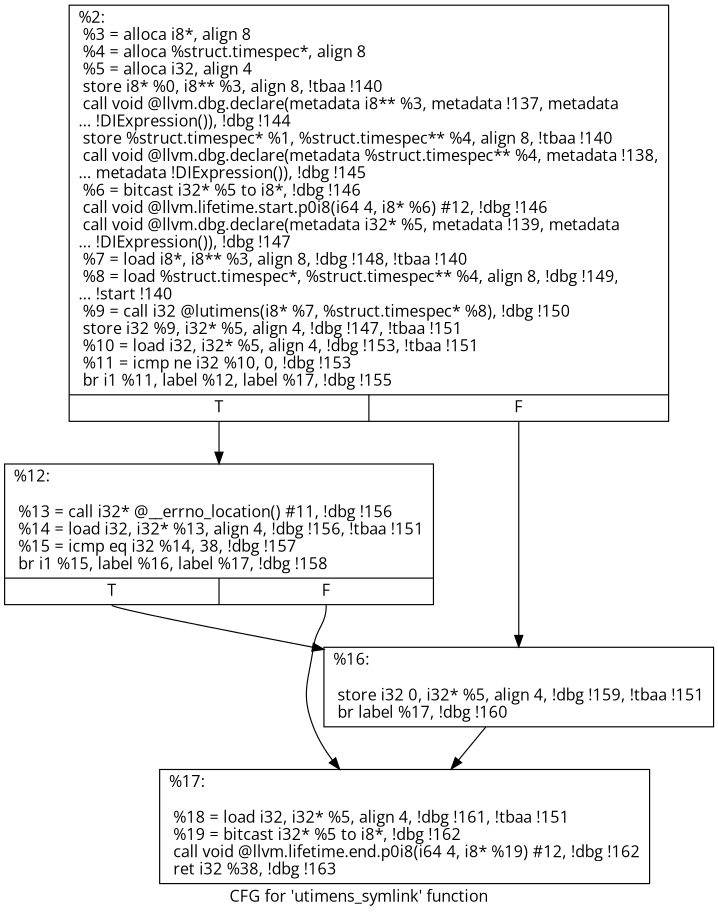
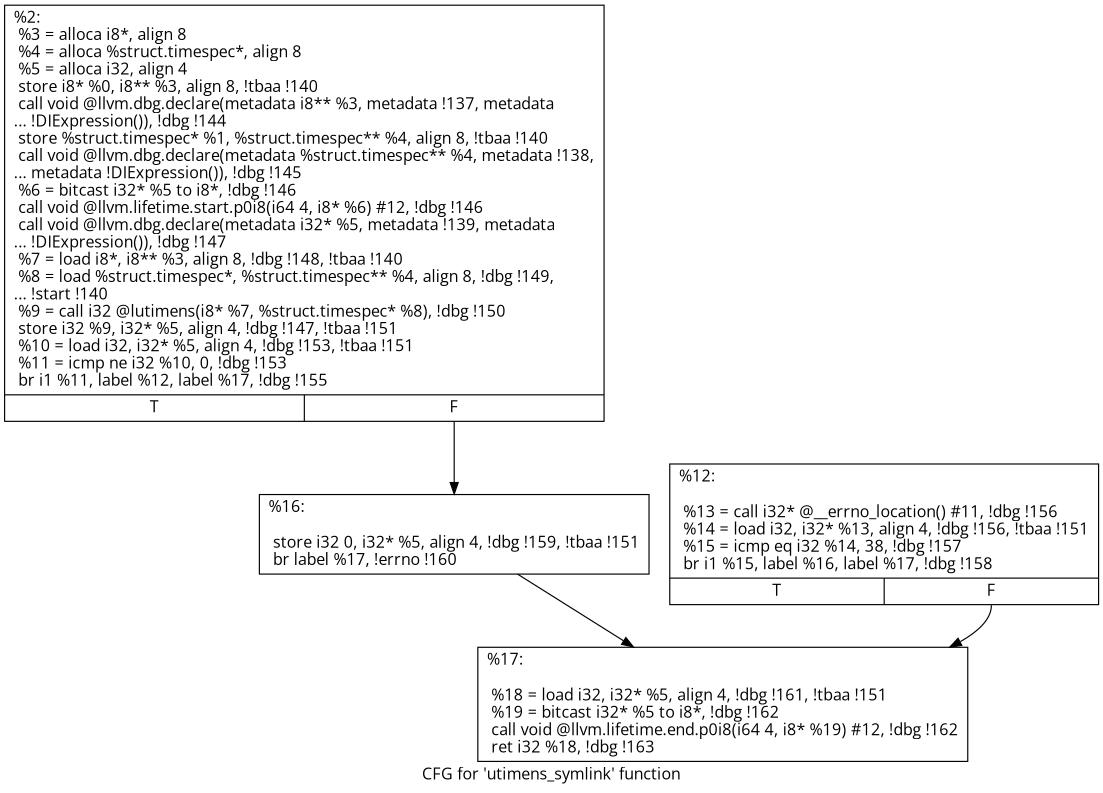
edge "%2:" -> "%12:": removed
edge "%12:" -> "%16:": removed
node "%16:": text "br label %17, !dbg !160" -> "br label %17, !errno !160"
node "%17:": text "ret i32 %38, !dbg !163" -> "ret i32 %18, !dbg !163"
